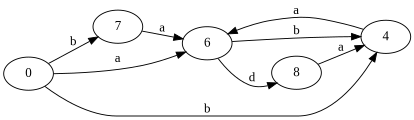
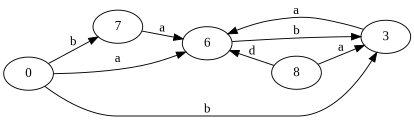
node "4": label "4" -> "3"
edge "6" -> "8": reversed
